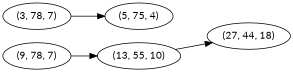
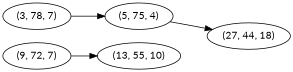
edge "(13, 55, 10)" -> "(27, 44, 18)": now "(5, 75, 4)" -> "(27, 44, 18)"
node "(9, 78, 7)": label "(9, 78, 7)" -> "(9, 72, 7)"
